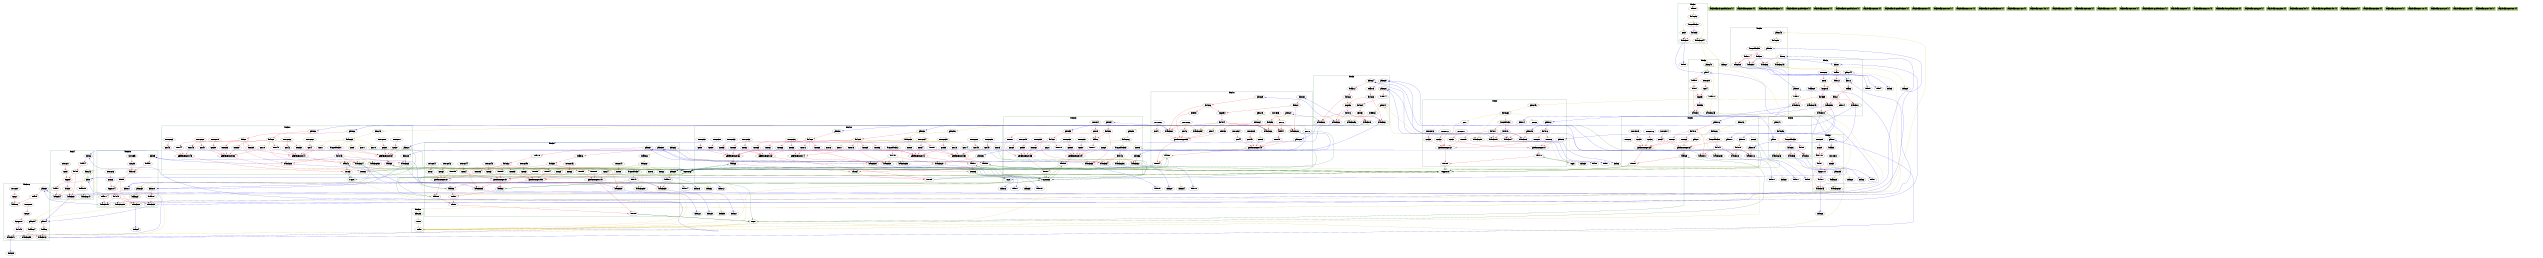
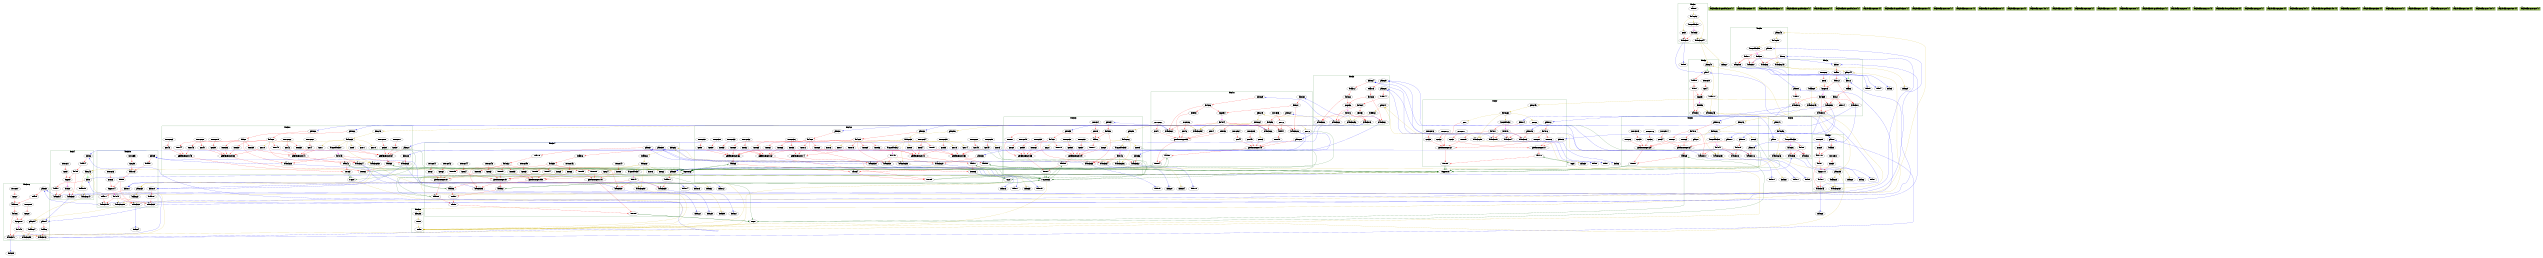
node "_adj_buffer_cst_76_0 [1]": added
node "source_26": label "source_26" -> "brCst_26"
edge "branch_3" -> "phi_8": reversed
node "fork_6": added
